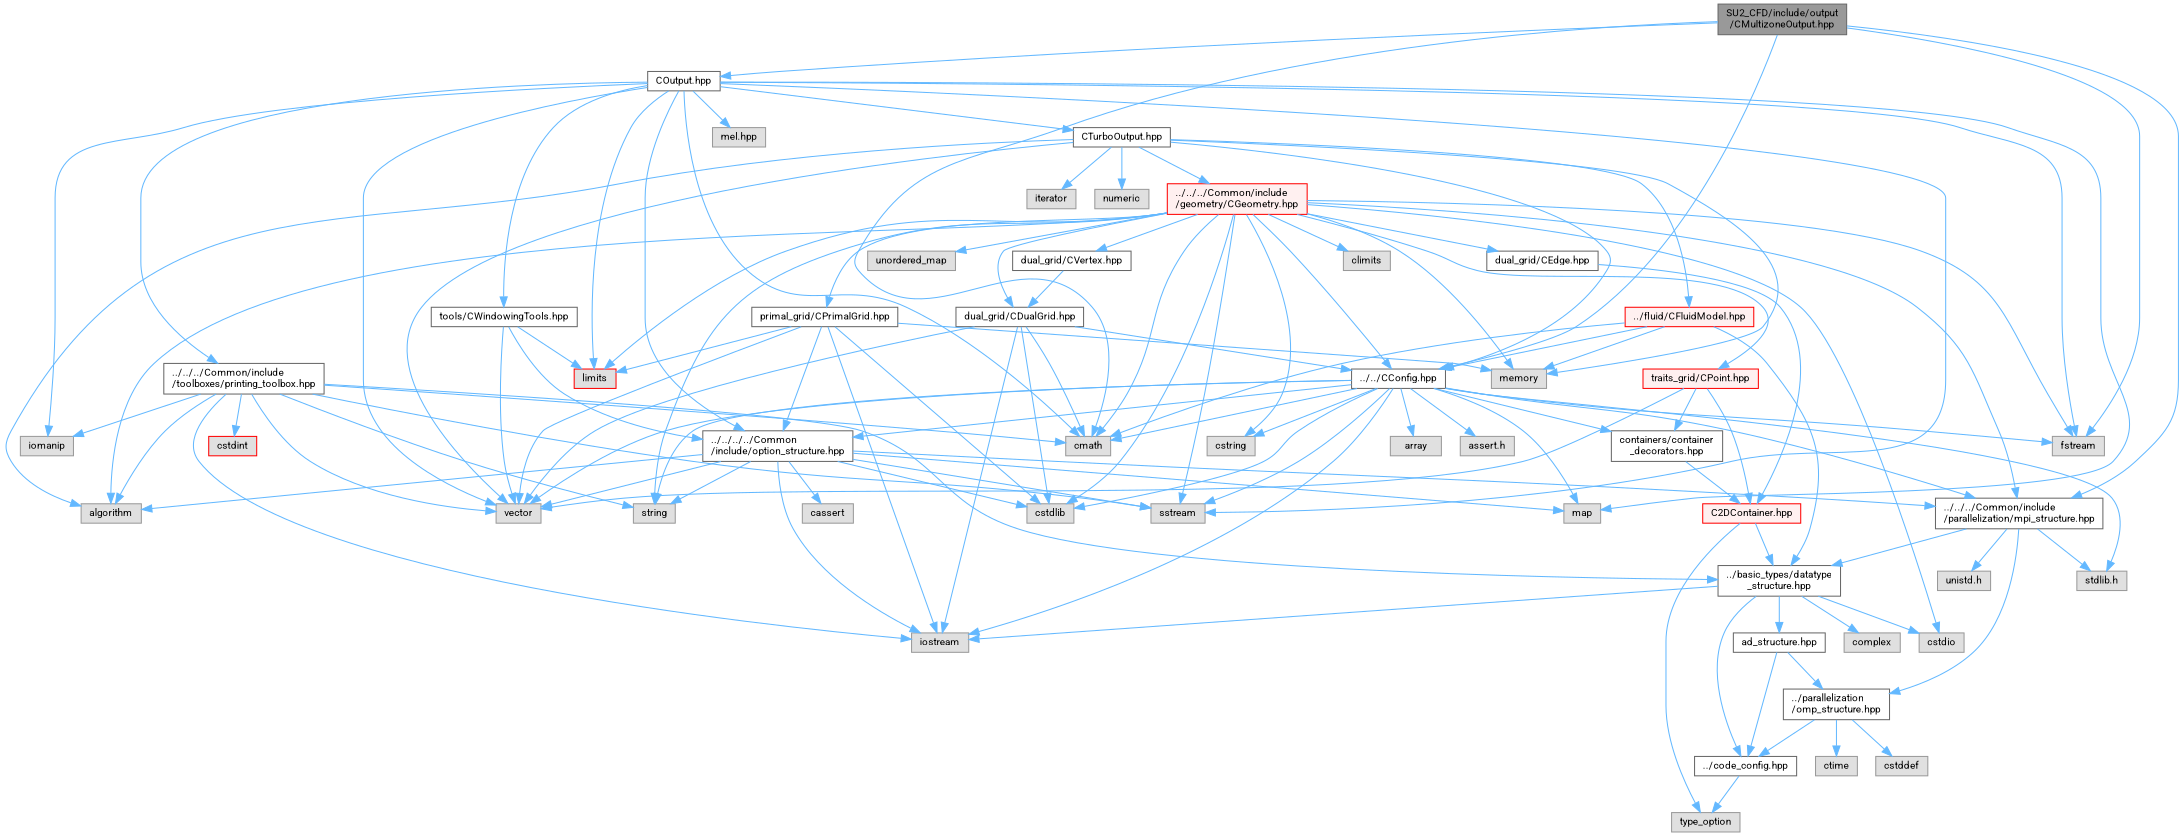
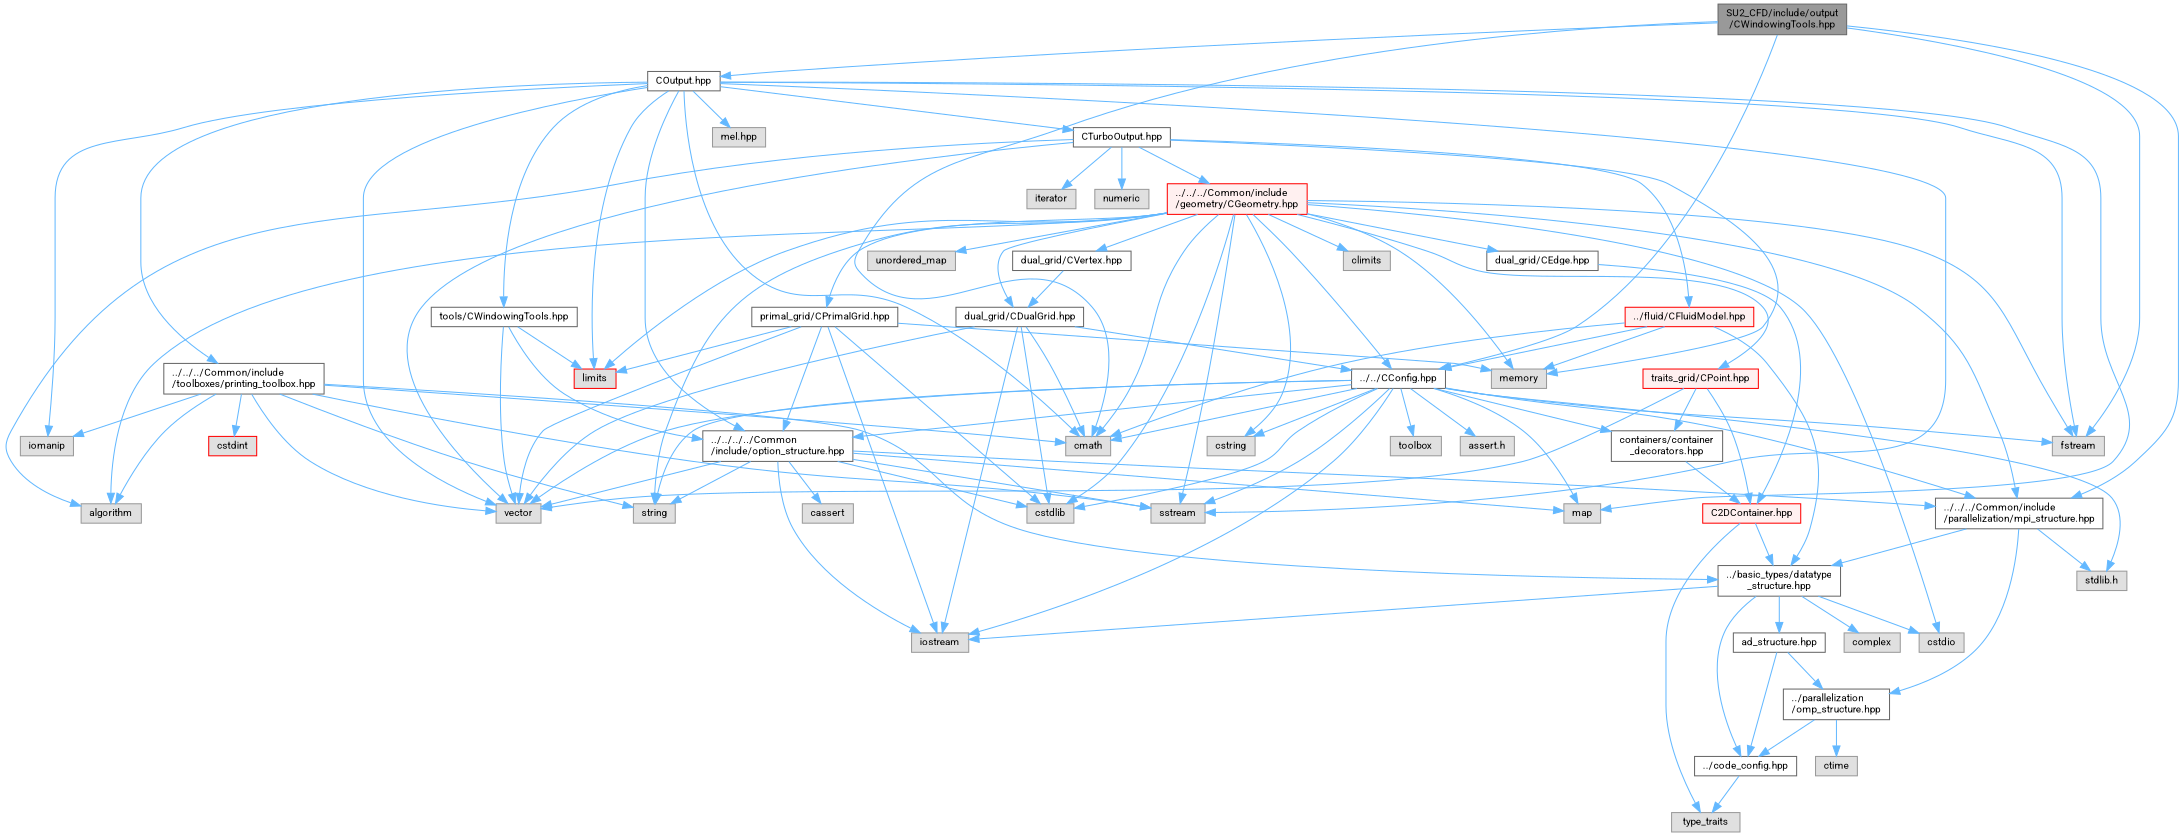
node "SU2_CFD/include/output /CMultizoneOutput.hpp": label "SU2_CFD/include/output /CMultizoneOutput.hpp" -> "SU2_CFD/include/output /CWindowingTools.hpp"
edge "CTurboOutput.hpp" -> "../../CConfig.hpp": removed
node "array": label "array" -> "toolbox"
edge "../../../../Common /include/option_structure.hpp" -> "algorithm": removed
edge "../../../Common/include /toolboxes/printing_toolbox.hpp" -> "iostream": removed
node "unistd.h": removed
node "cstddef": removed
node "type_option": label "type_option" -> "type_traits"
